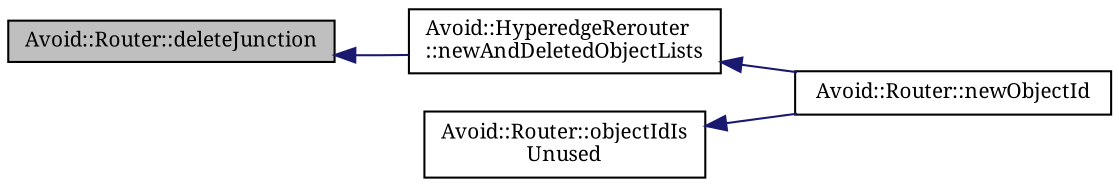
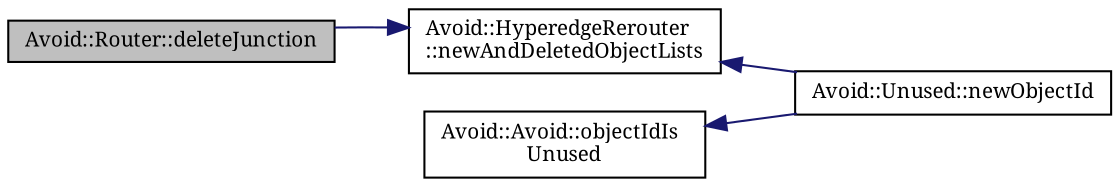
edge "Avoid::HyperedgeRerouter ::newAndDeletedObjectLists" -> "Avoid::Router::deleteJunction": reversed
node "Avoid::Router::newObjectId": label "Avoid::Router::newObjectId" -> "Avoid::Unused::newObjectId"
node "Avoid::Router::objectIdIs Unused": label "Avoid::Router::objectIdIs Unused" -> "Avoid::Avoid::objectIdIs Unused"
